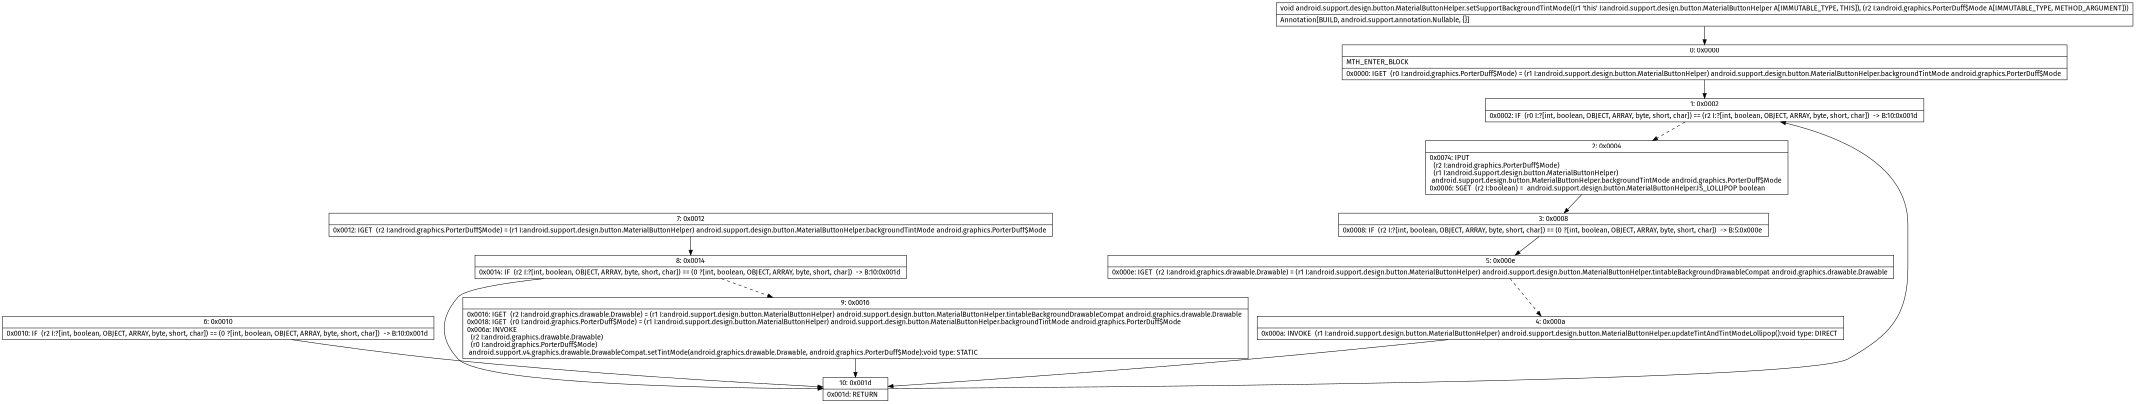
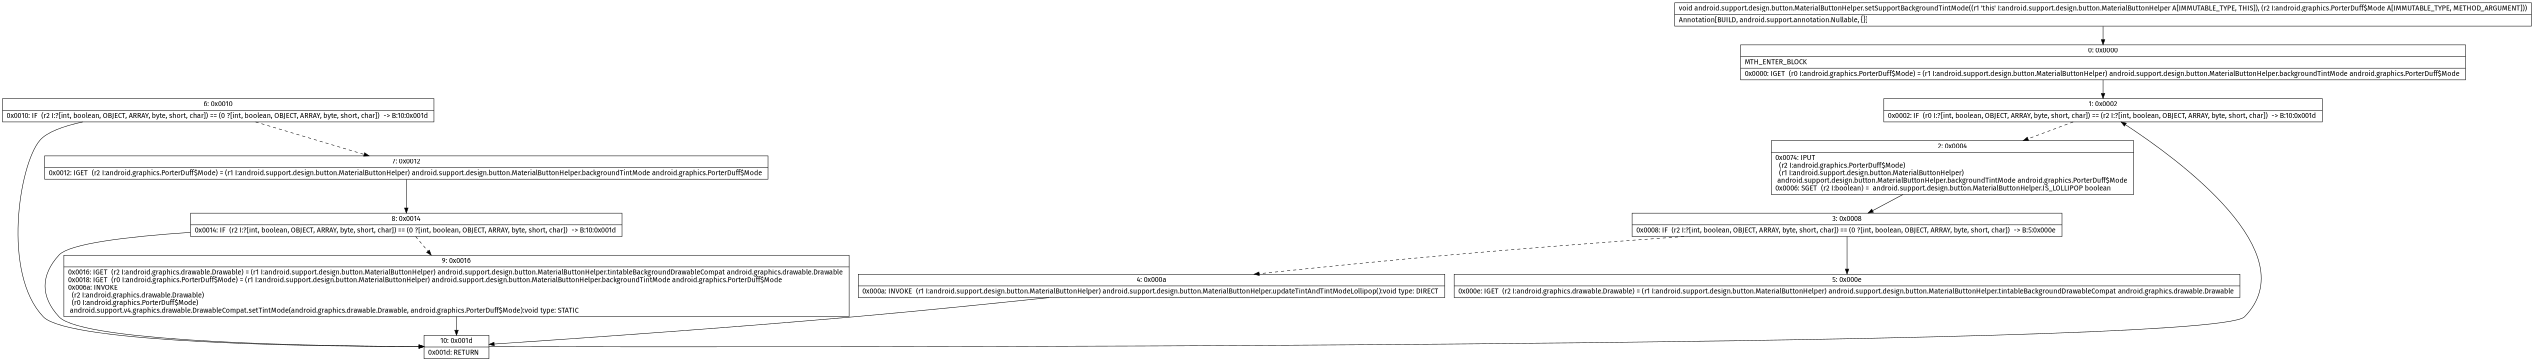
edge "6: 0x0010" -> "7: 0x0012": added
edge "5: 0x000e" -> "4: 0x000a": now "3: 0x0008" -> "4: 0x000a"
